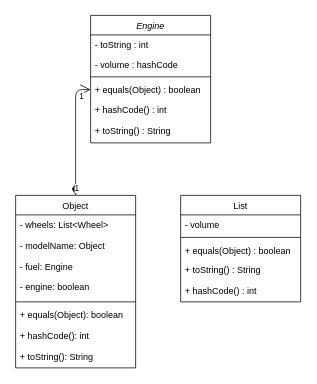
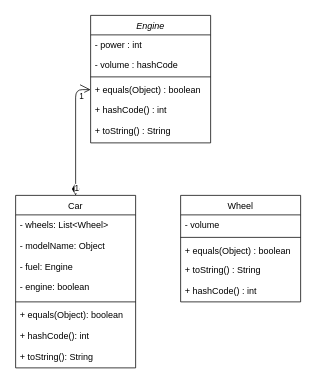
node "- toString : int": label "- toString : int" -> "- power : int"
node "Object": label "Object" -> "Car"
node "List": label "List" -> "Wheel"
